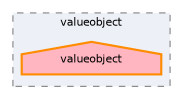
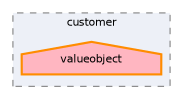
cluster "valueobject": label "valueobject" -> "customer"
